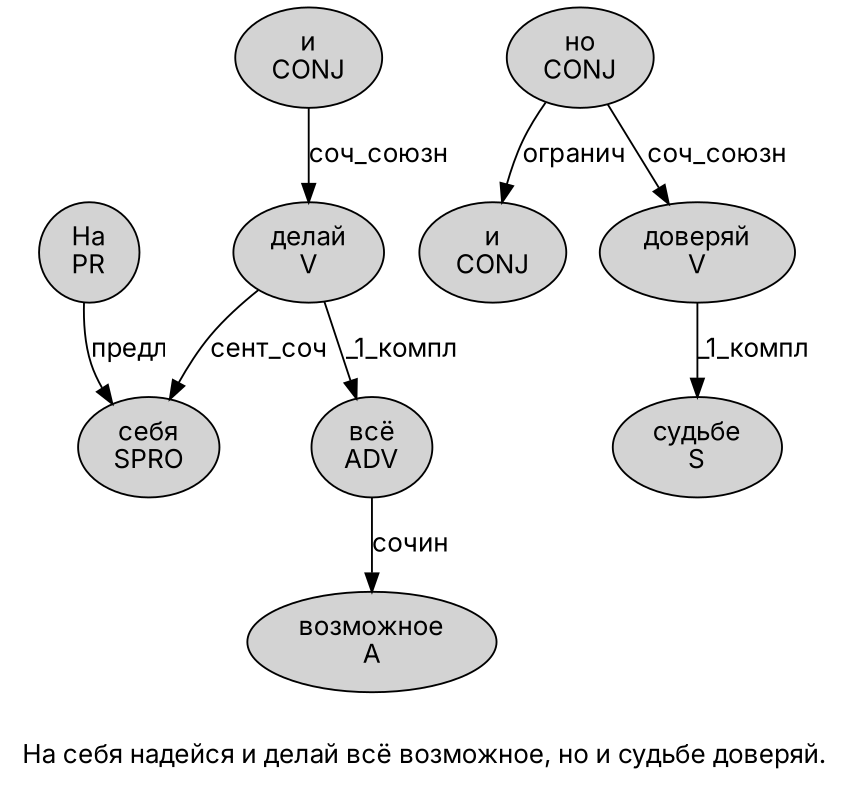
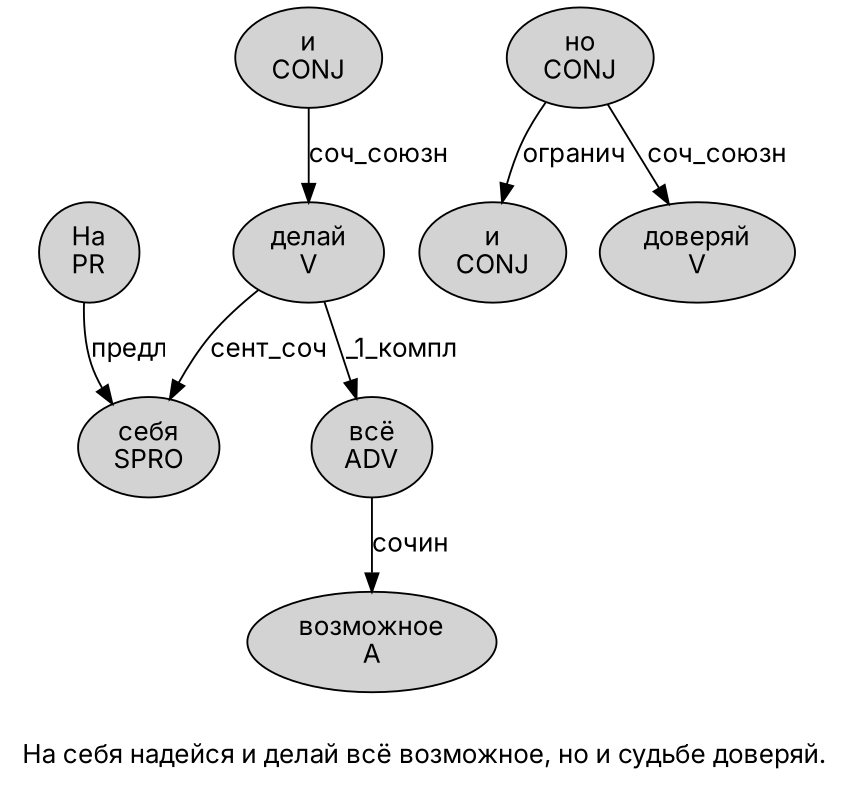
node "судьбе S": removed
